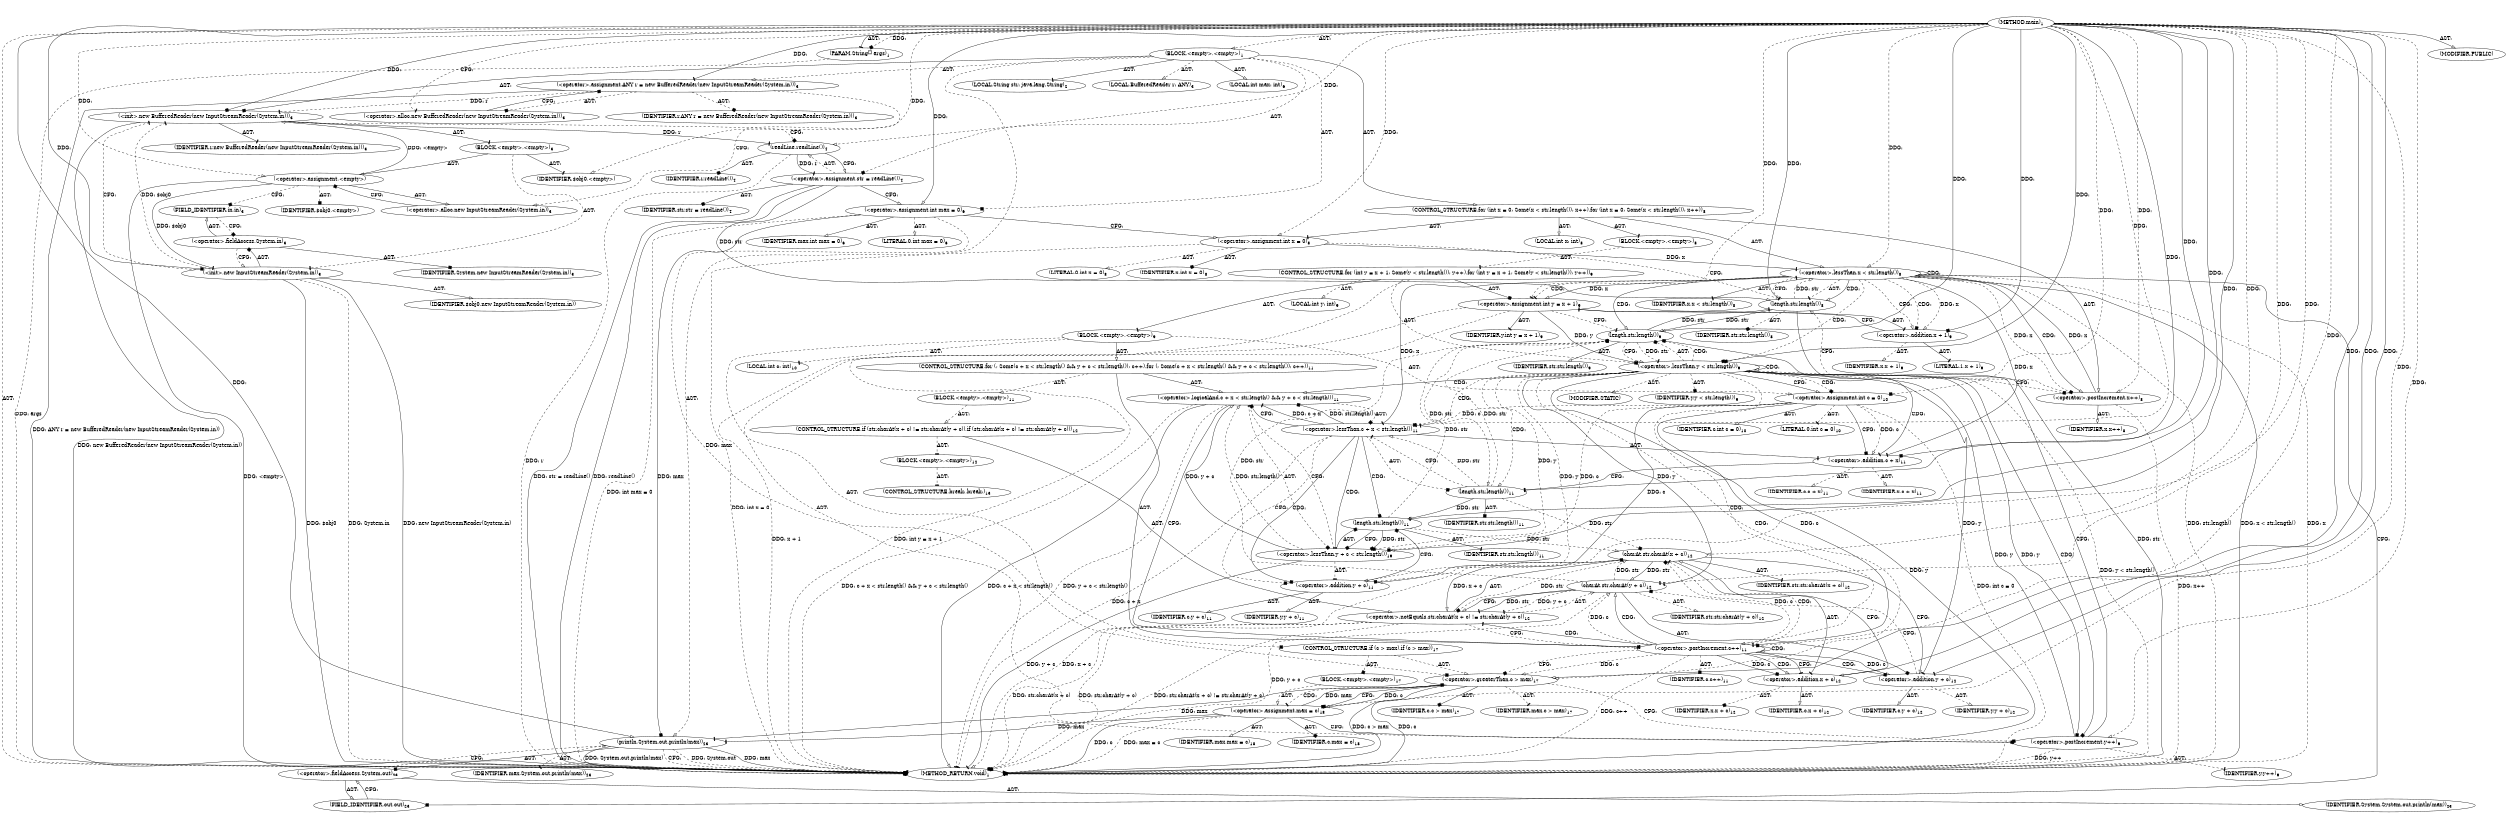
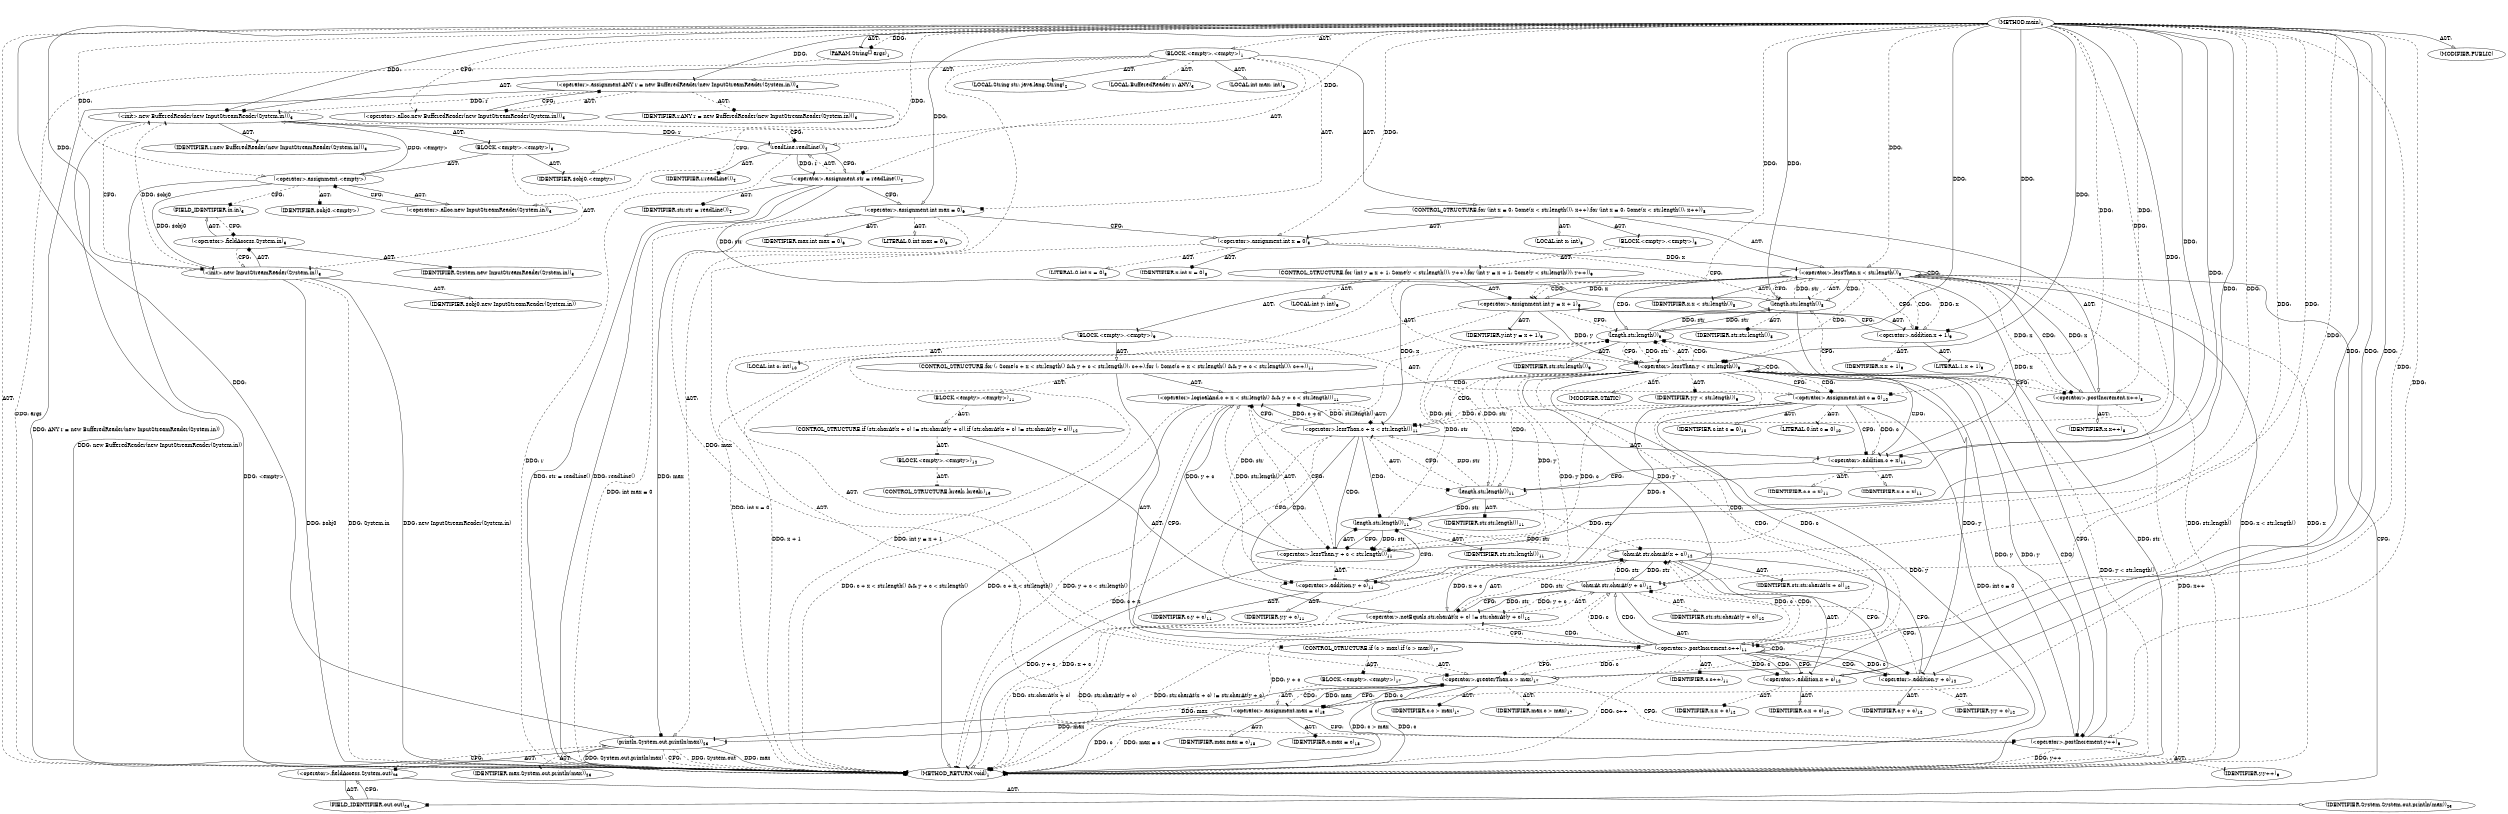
node "(<operator>.lessThan,y + c < str.length())": text "19" -> "11"
edge "(<operator>.assignment,max = c)" -> "(<operator>.postIncrement,y++)": arrowhead box -> tee
edge "(<operator>.assignment,int c = 0)" -> "(METHOD_RETURN,void)": style dashed -> solid
